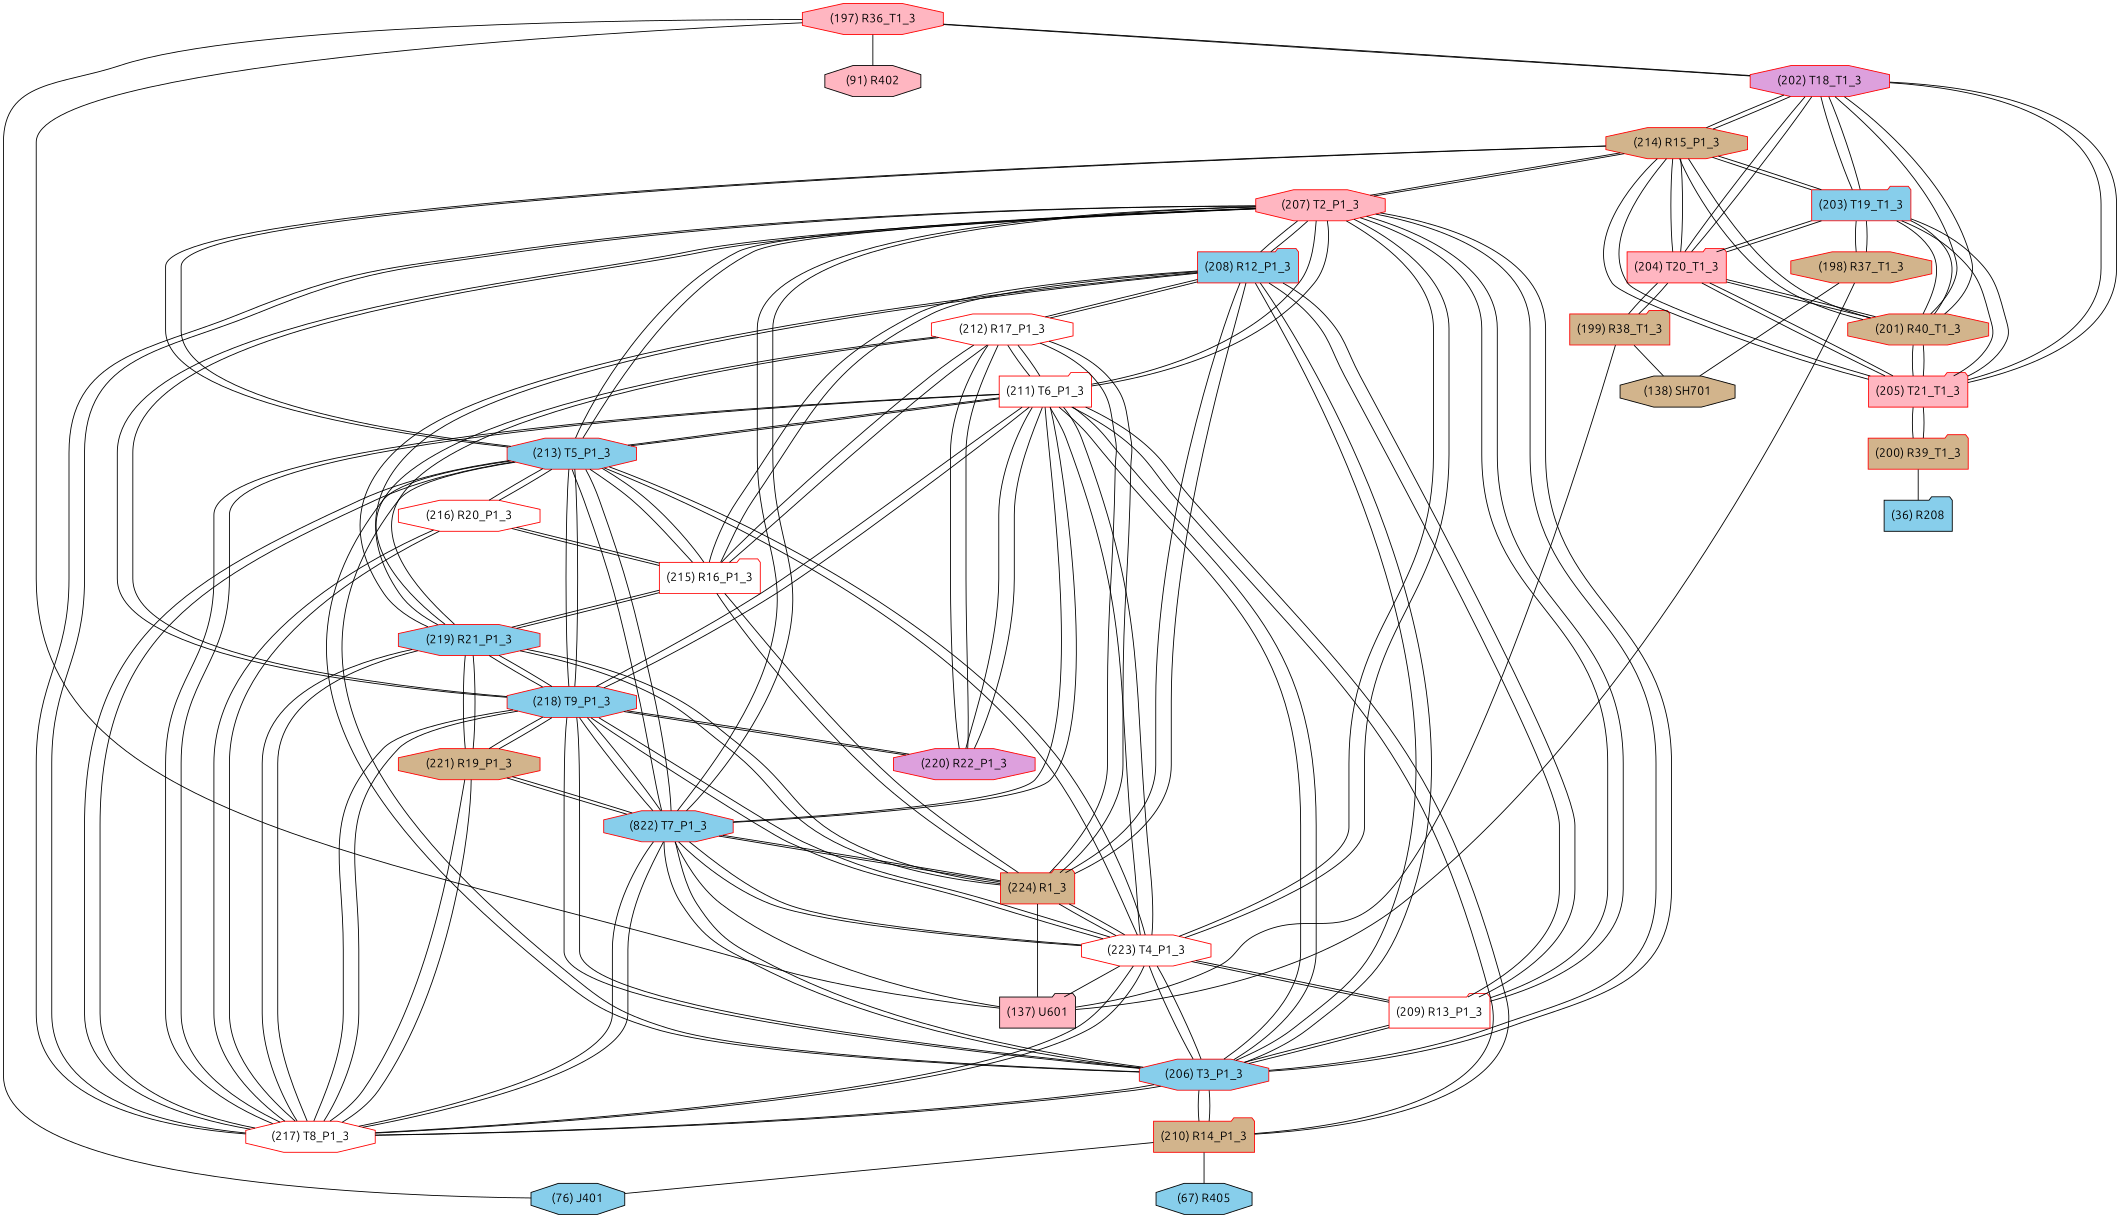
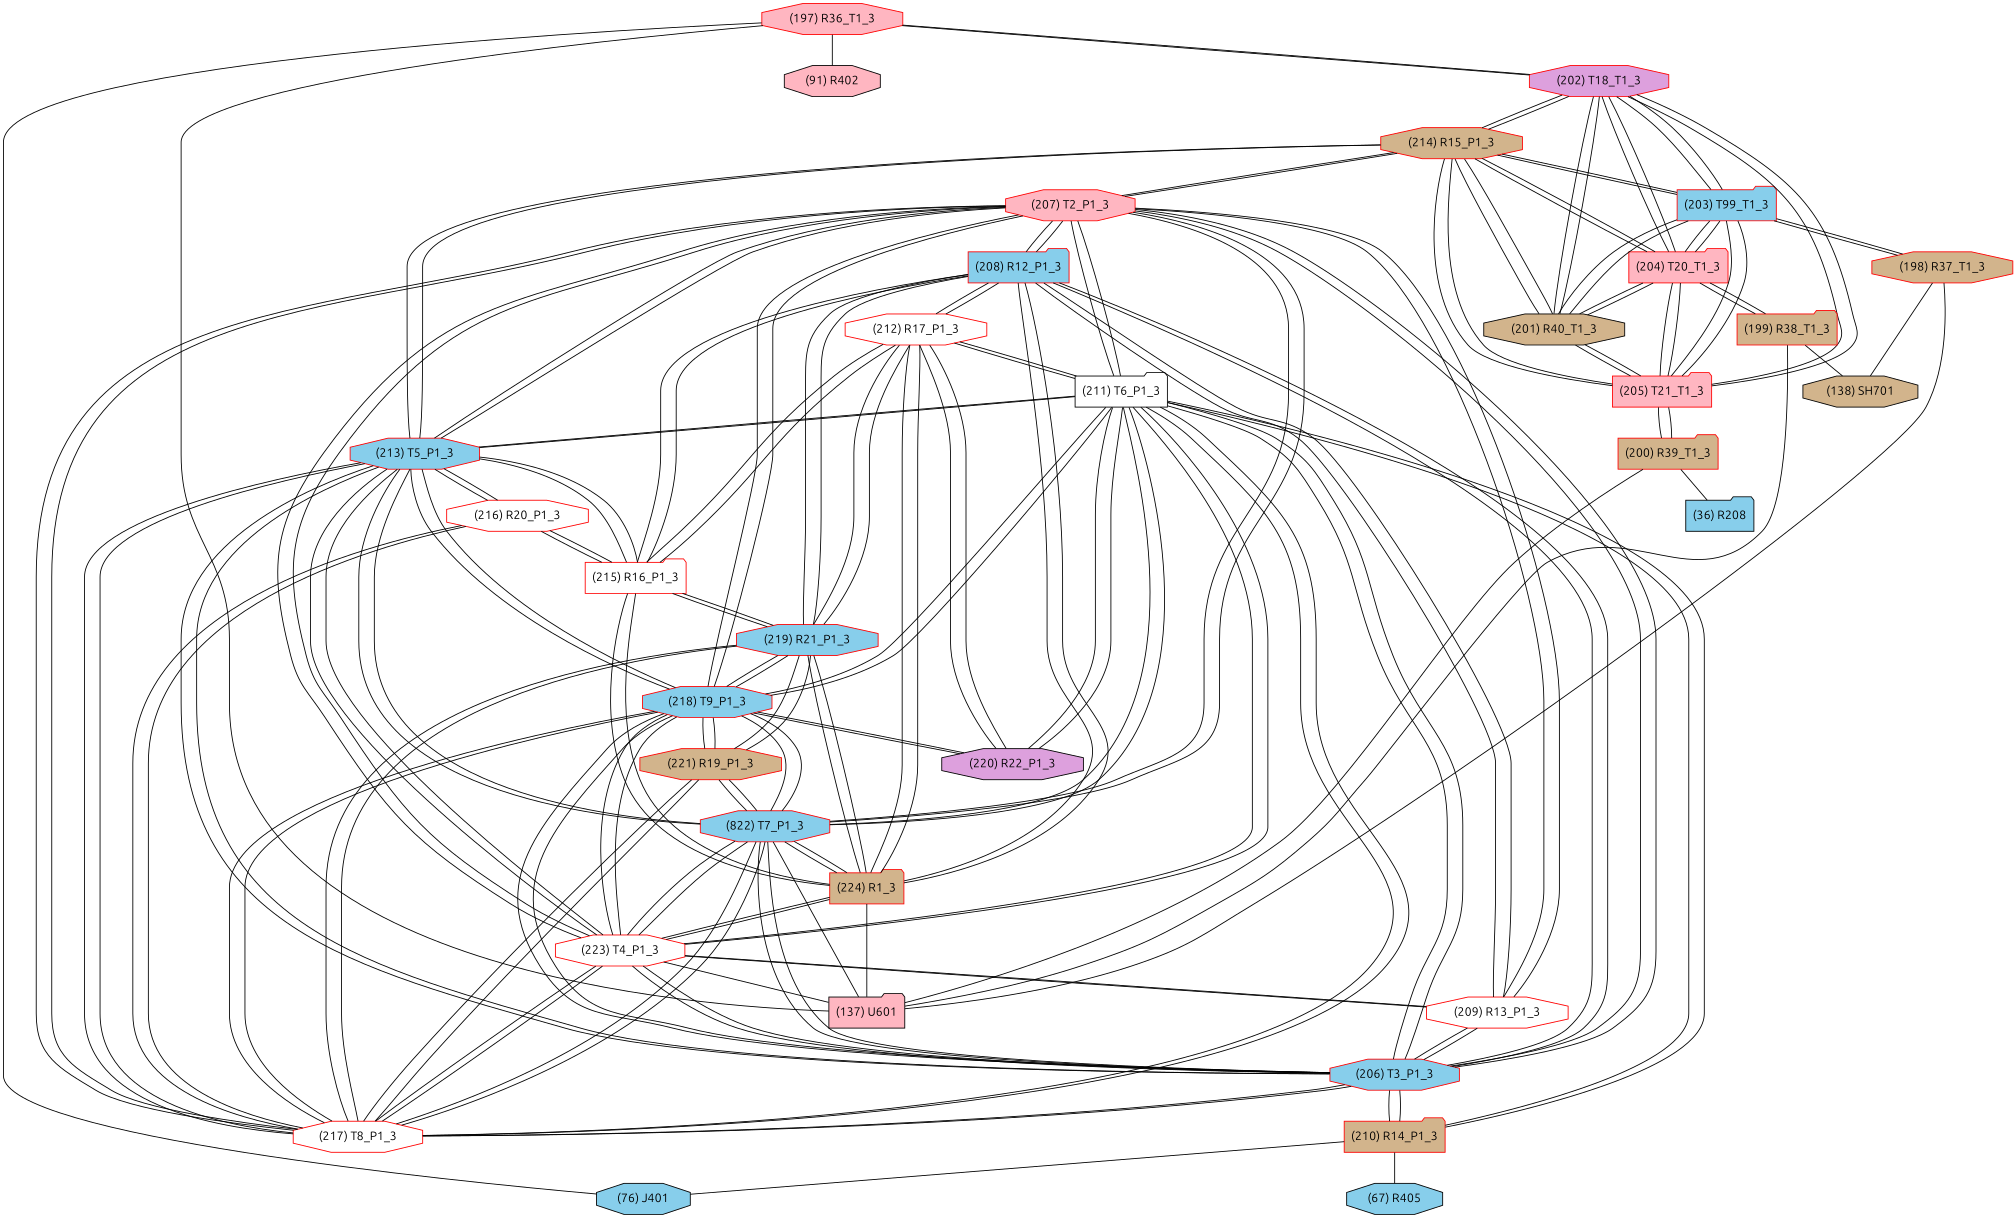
node "(203) T19_T1_3": label "(203) T19_T1_3" -> "(203) T99_T1_3"
node "(201) R40_T1_3": color red -> black
node "(211) T6_P1_3": color red -> black
node "(220) R22_P1_3": color red -> black
edge "(200) R39_T1_3" -- "(137) U601": added
node "(209) R13_P1_3": shape folder -> octagon
